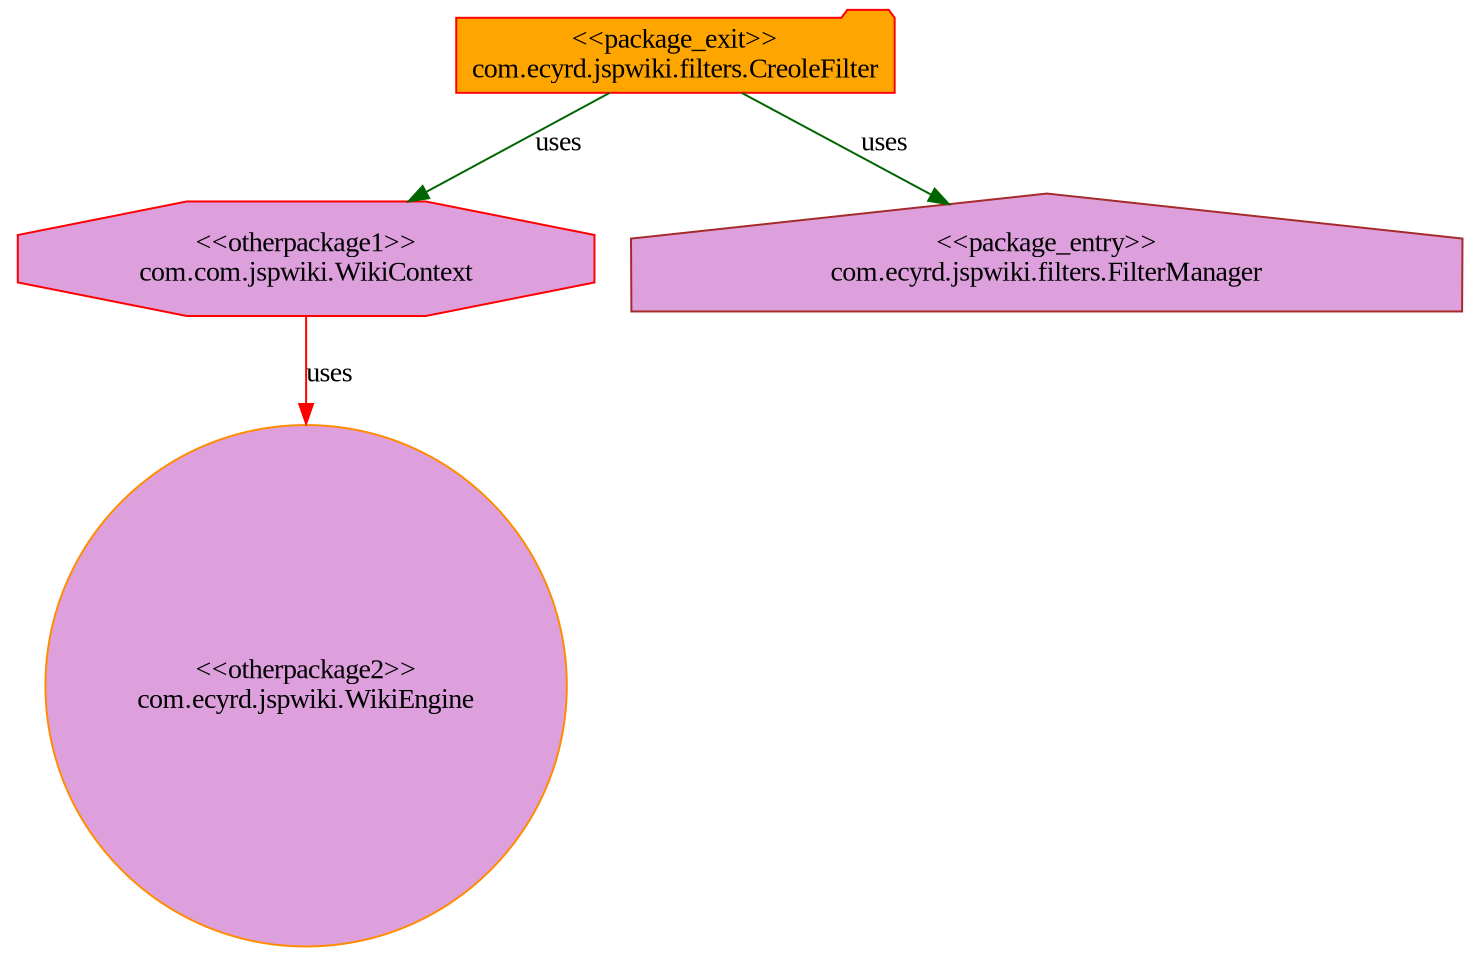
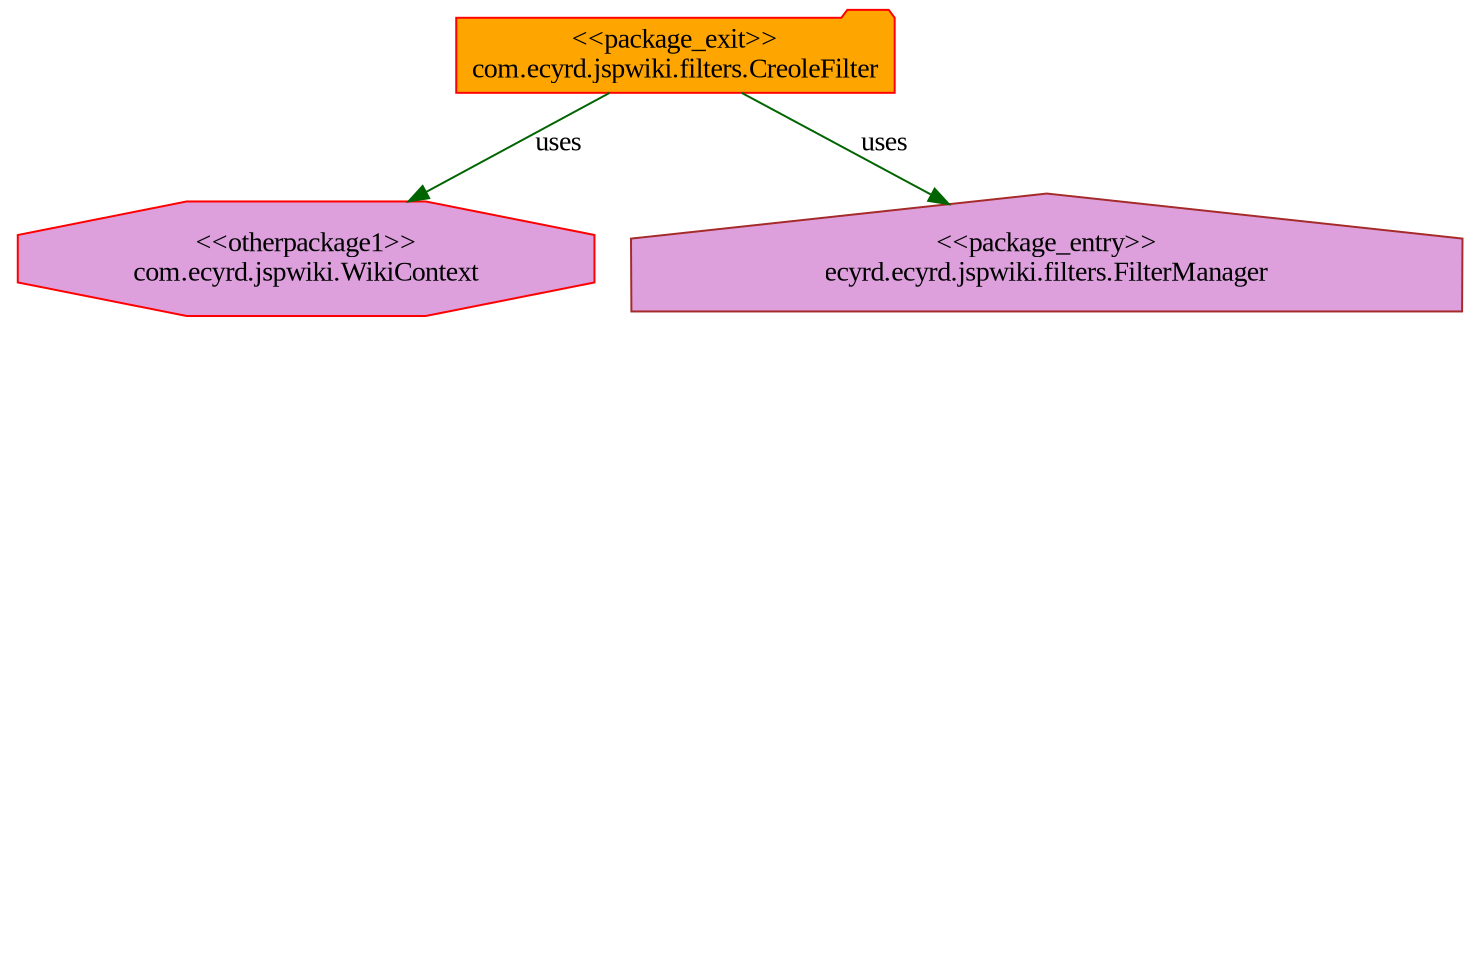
node "<<otherpackage1>> com.com.jspwiki.WikiContext": label "<<otherpackage1>> com.com.jspwiki.WikiContext" -> "<<otherpackage1>> com.ecyrd.jspwiki.WikiContext"
node "<<package_entry>> com.ecyrd.jspwiki.filters.FilterManager": label "<<package_entry>> com.ecyrd.jspwiki.filters.FilterManager" -> "<<package_entry>> ecyrd.ecyrd.jspwiki.filters.FilterManager"
node "<<otherpackage2>> com.ecyrd.jspwiki.WikiEngine": removed
